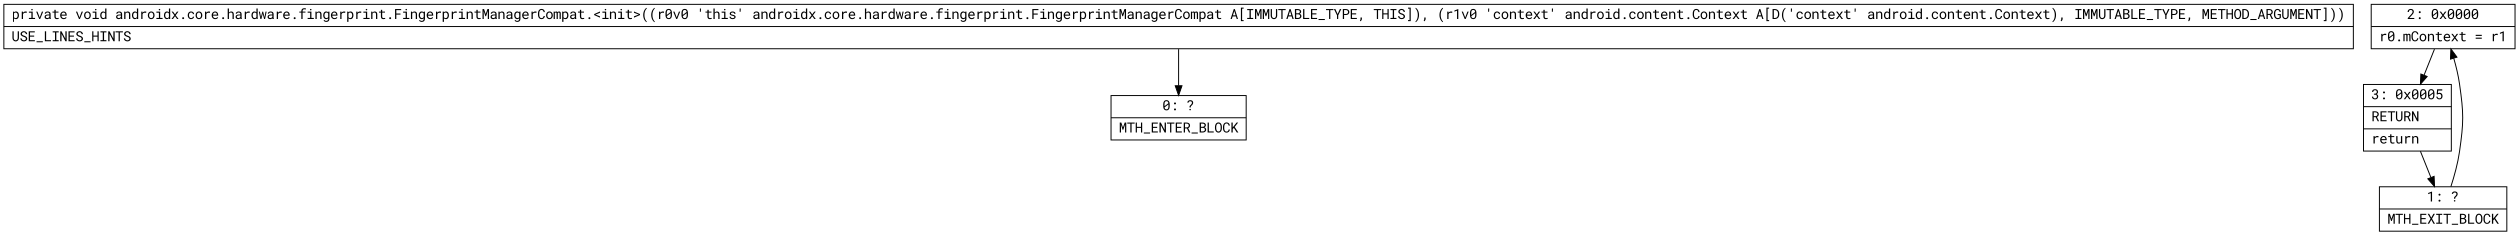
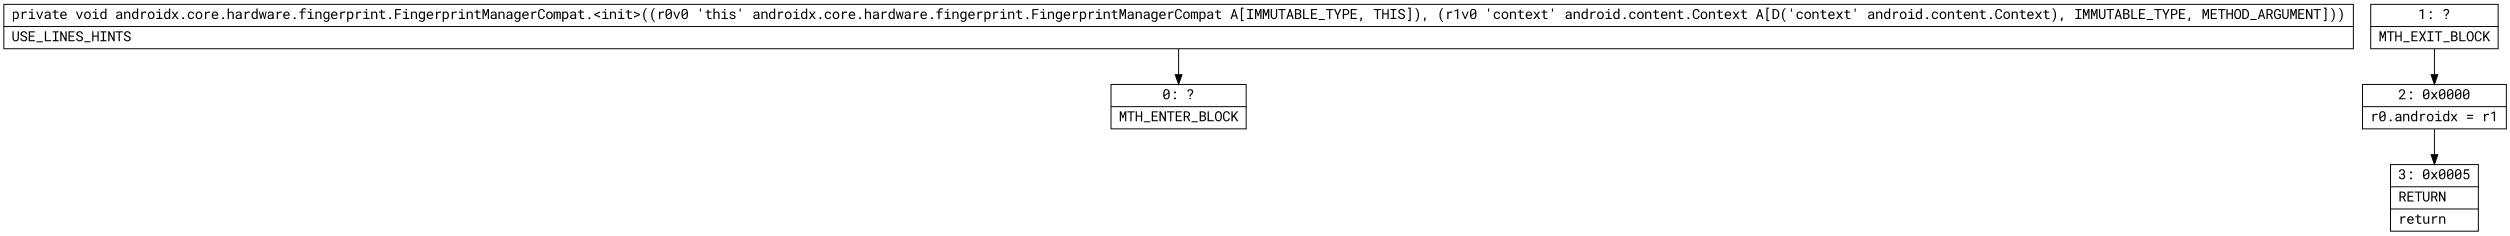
node "2: 0x0000": text "r0.mContext = r1" -> "r0.androidx = r1"
edge "3: 0x0005" -> "1: ?": removed
